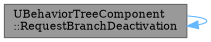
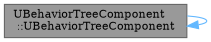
node "UBehaviorTreeComponent ::RequestBranchDeactivation": label "UBehaviorTreeComponent ::RequestBranchDeactivation" -> "UBehaviorTreeComponent ::UBehaviorTreeComponent"
